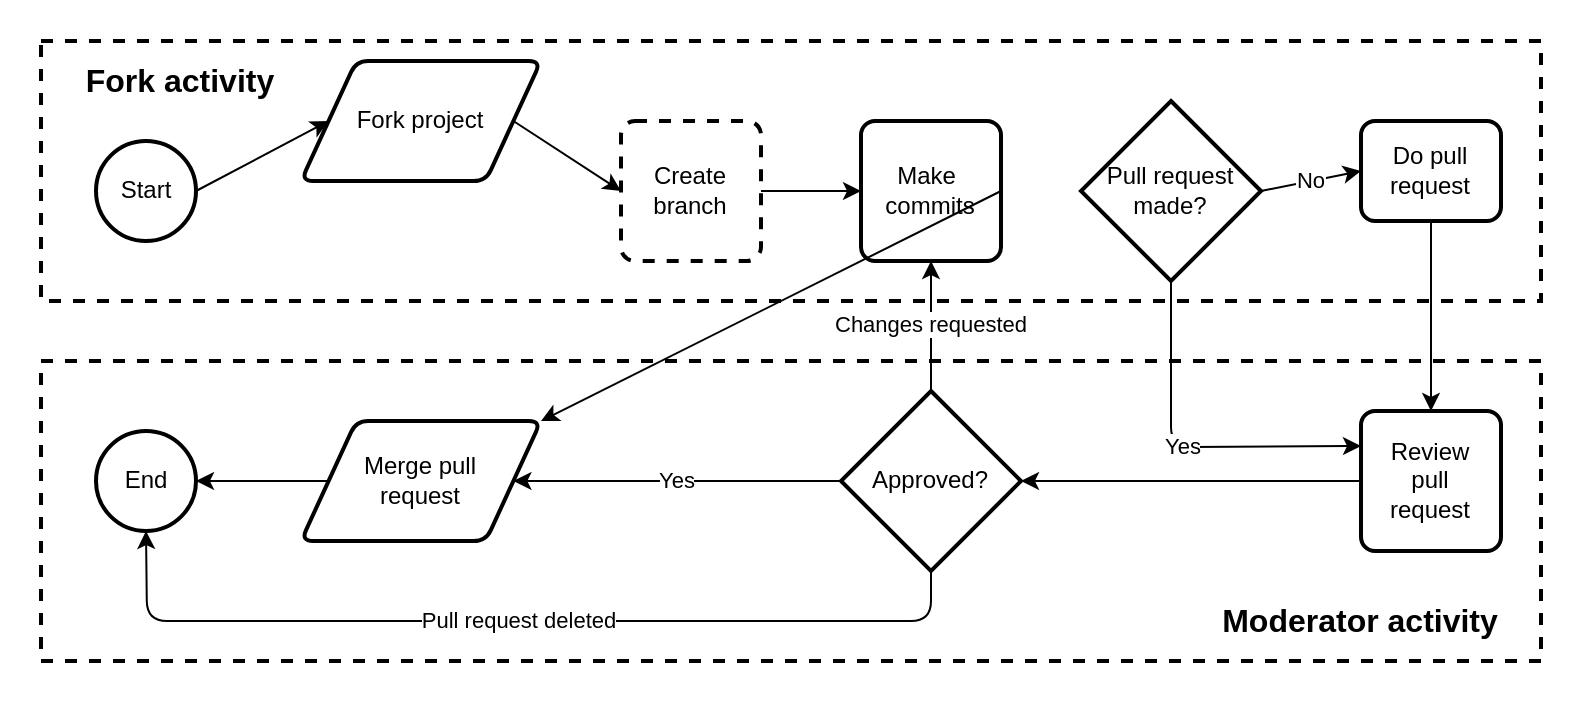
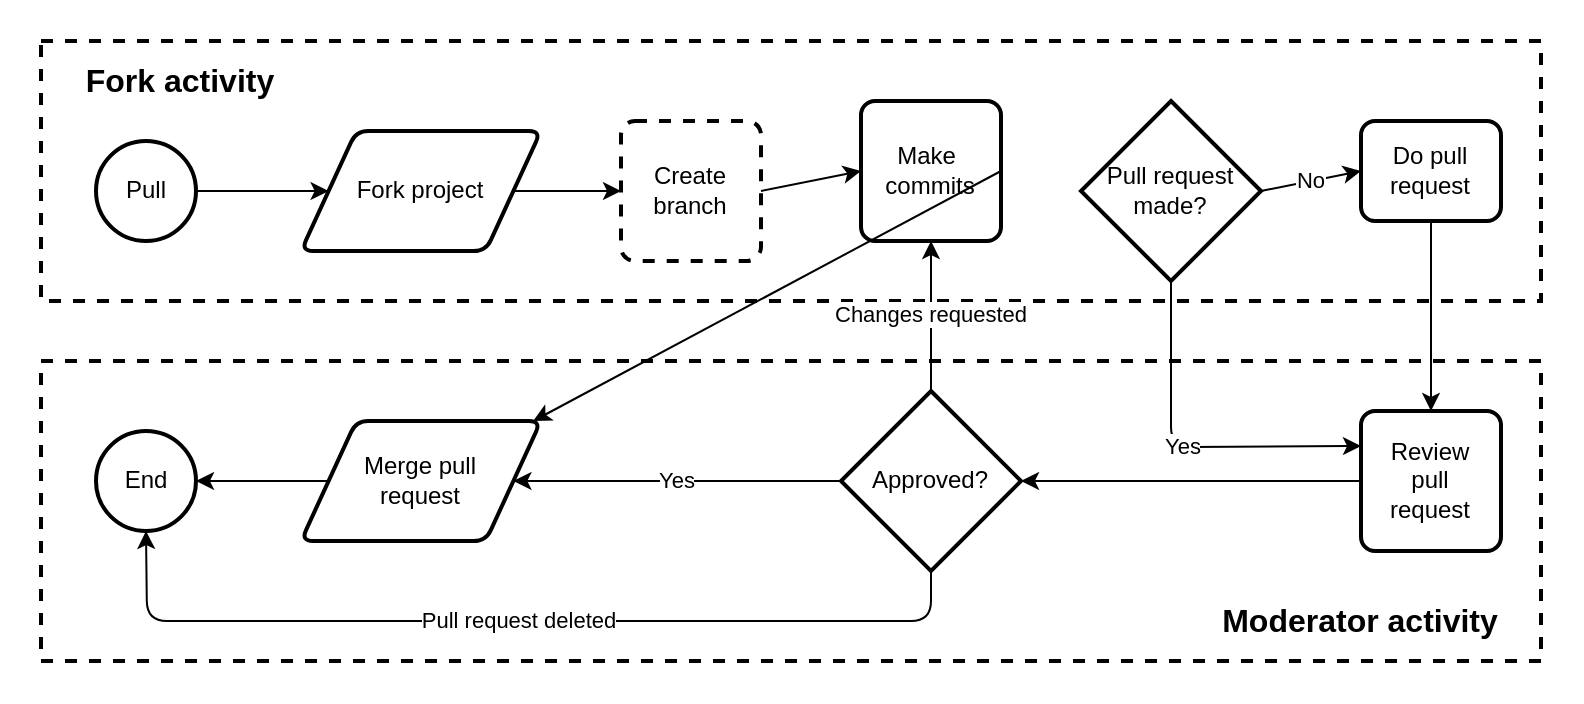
node "Fork project": moved (421, 121) -> (421, 191)
node "Start": label "Start" -> "Pull"
node "Make commits": moved (931, 191) -> (931, 171)
